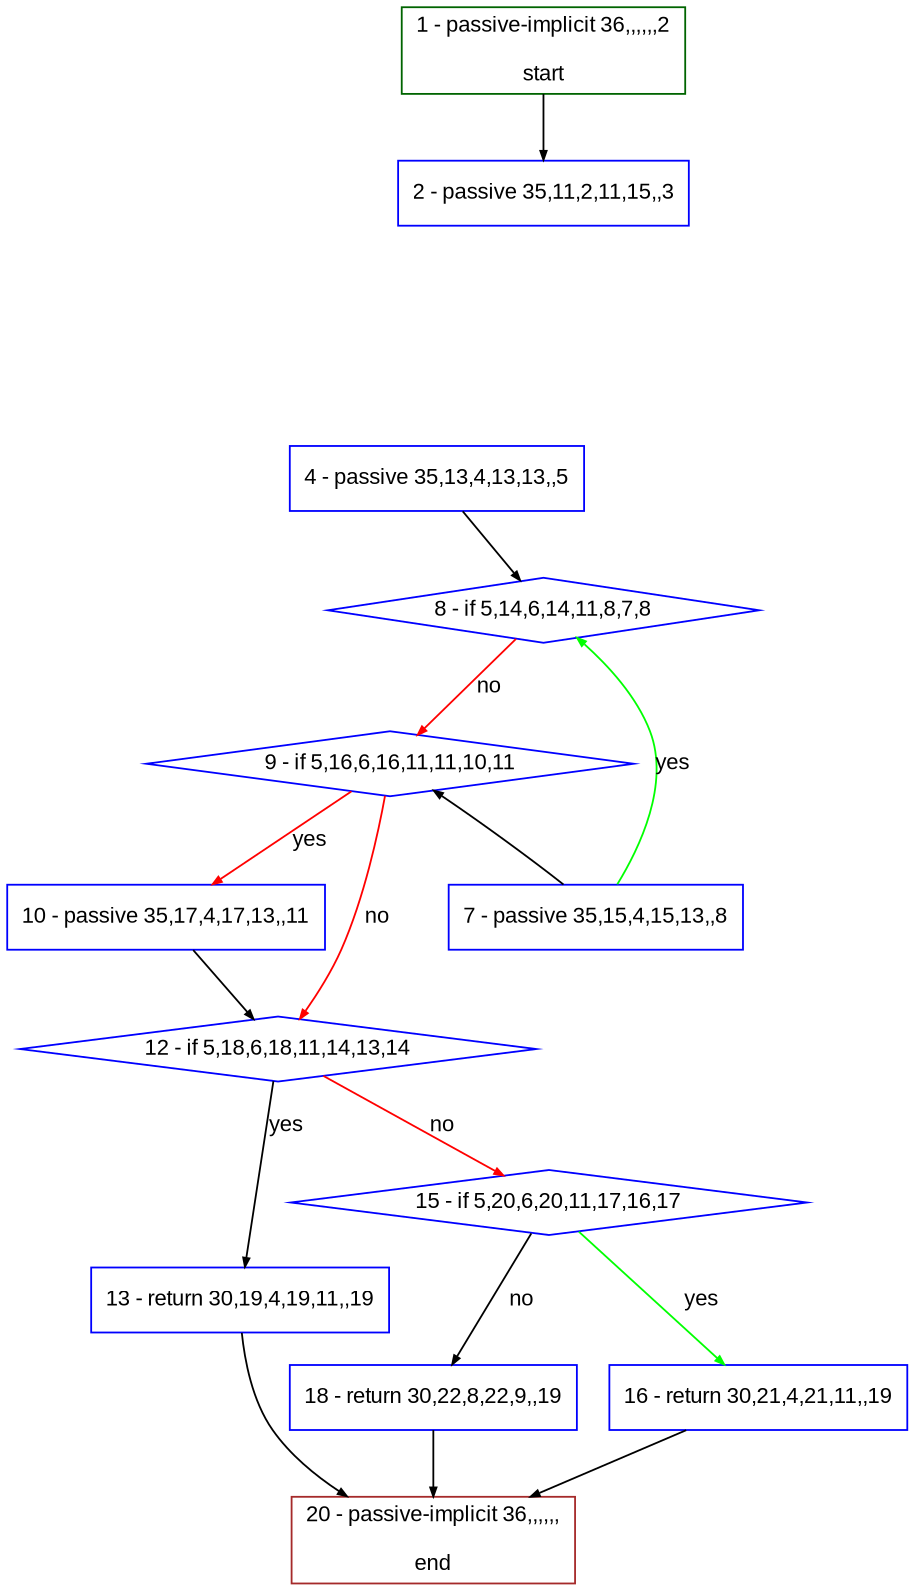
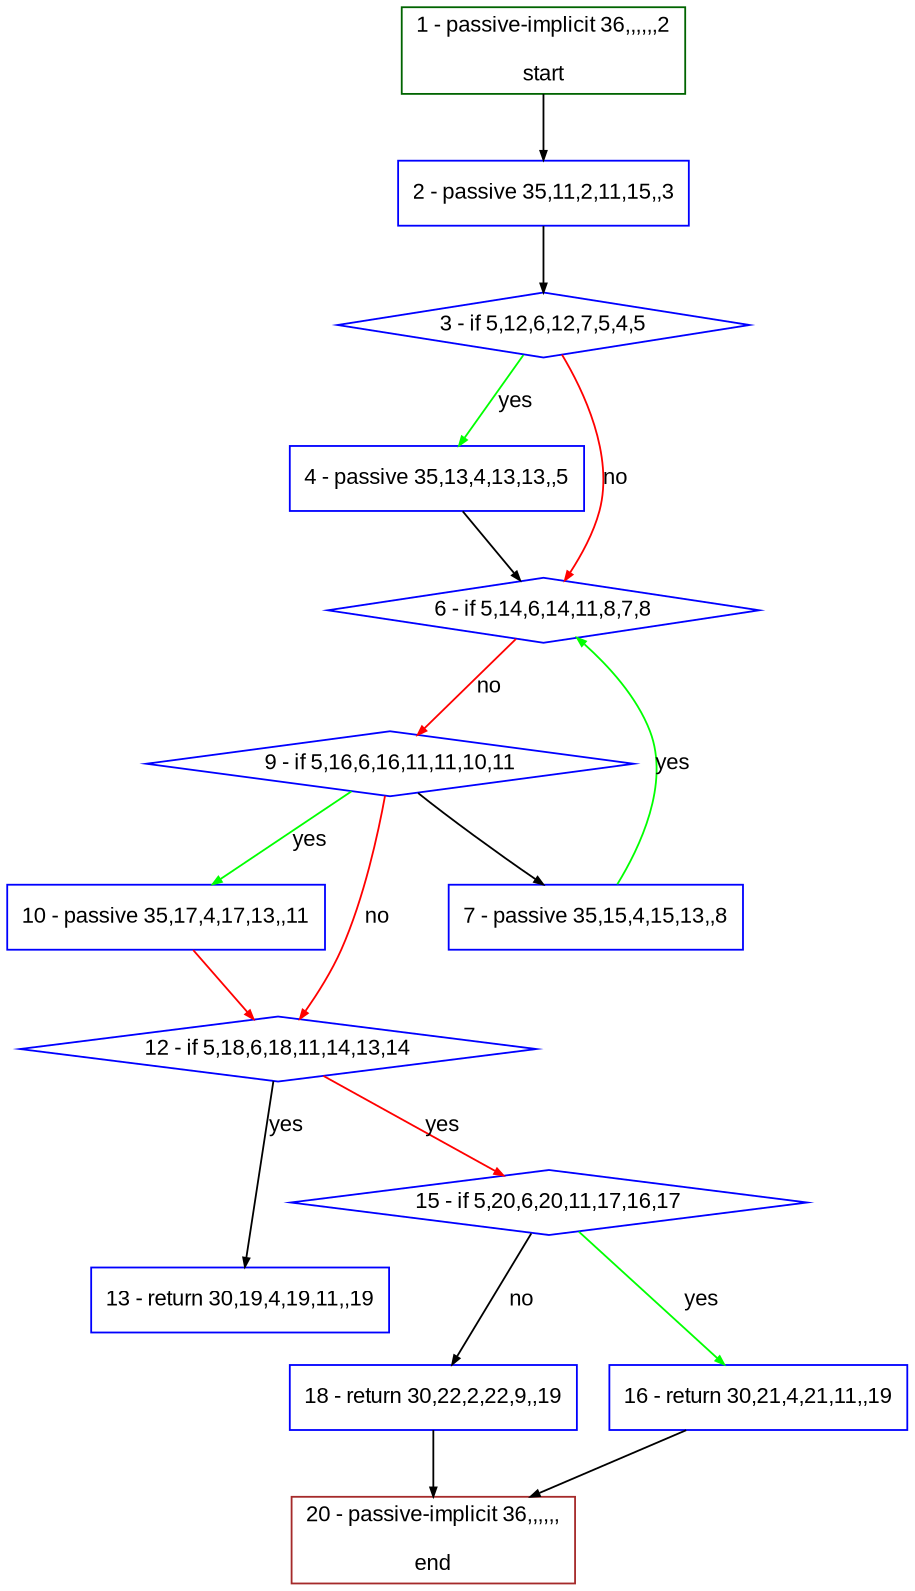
node "3 - if 5,12,6,12,7,5,4,5": added
node "8 - if 5,14,6,14,11,8,7,8": label "8 - if 5,14,6,14,11,8,7,8" -> "6 - if 5,14,6,14,11,8,7,8"
edge "9 - if 5,16,6,16,11,11,10,11" -> "10 - passive 35,17,4,17,13,,11": color #ff0000 -> #00ff00
edge "7 - passive 35,15,4,15,13,,8" -> "9 - if 5,16,6,16,11,11,10,11": reversed
edge "10 - passive 35,17,4,17,13,,11" -> "12 - if 5,18,6,18,11,14,13,14": color #000000 -> #ff0000
edge "12 - if 5,18,6,18,11,14,13,14" -> "15 - if 5,20,6,20,11,17,16,17": label "no" -> "yes"
node "18 - return 30,22,8,22,9,,19": label "18 - return 30,22,8,22,9,,19" -> "18 - return 30,22,2,22,9,,19"
edge "13 - return 30,19,4,19,11,,19" -> "20 - passive-implicit 36,,,,,, end": removed
